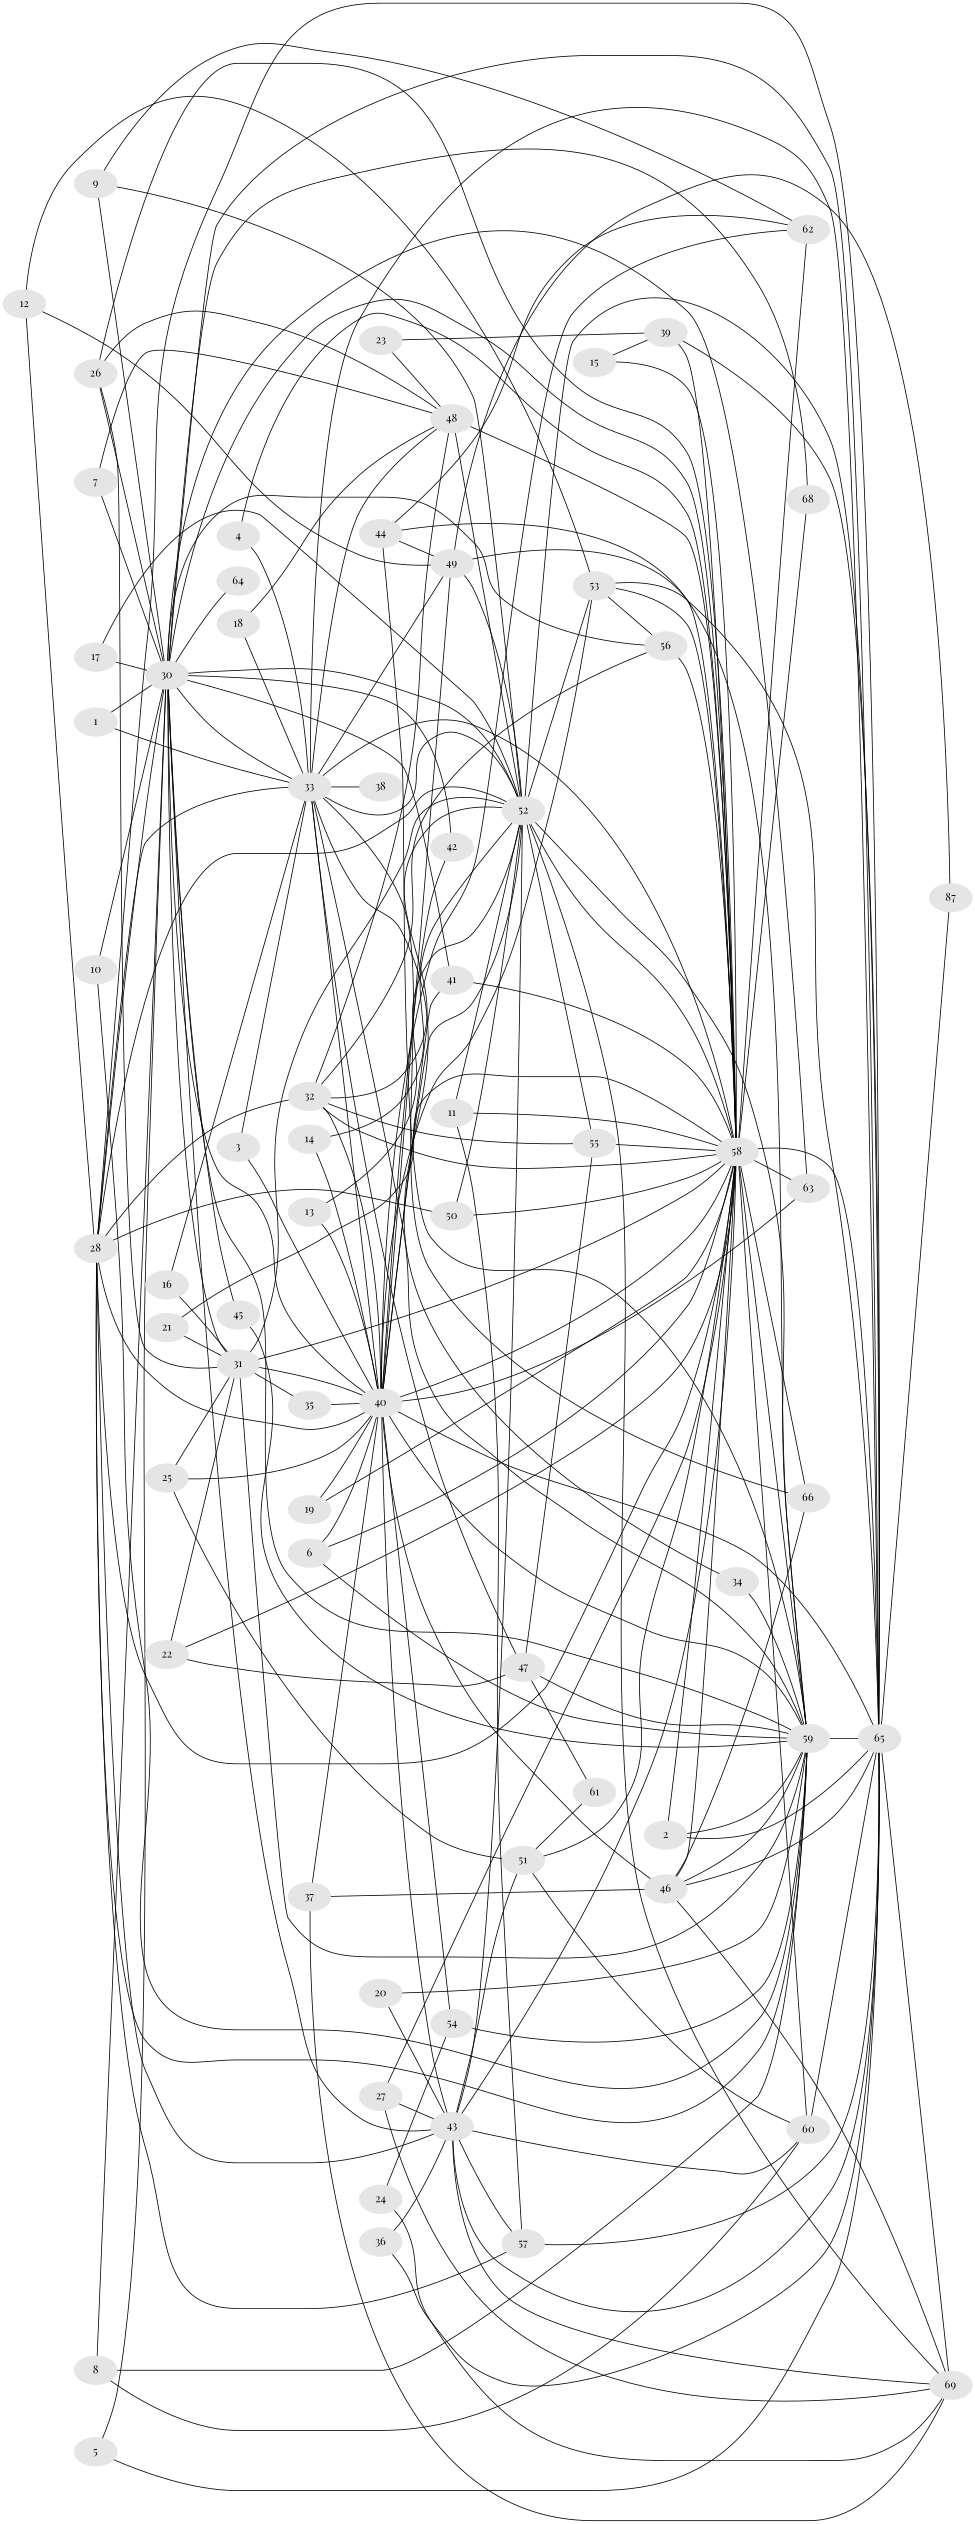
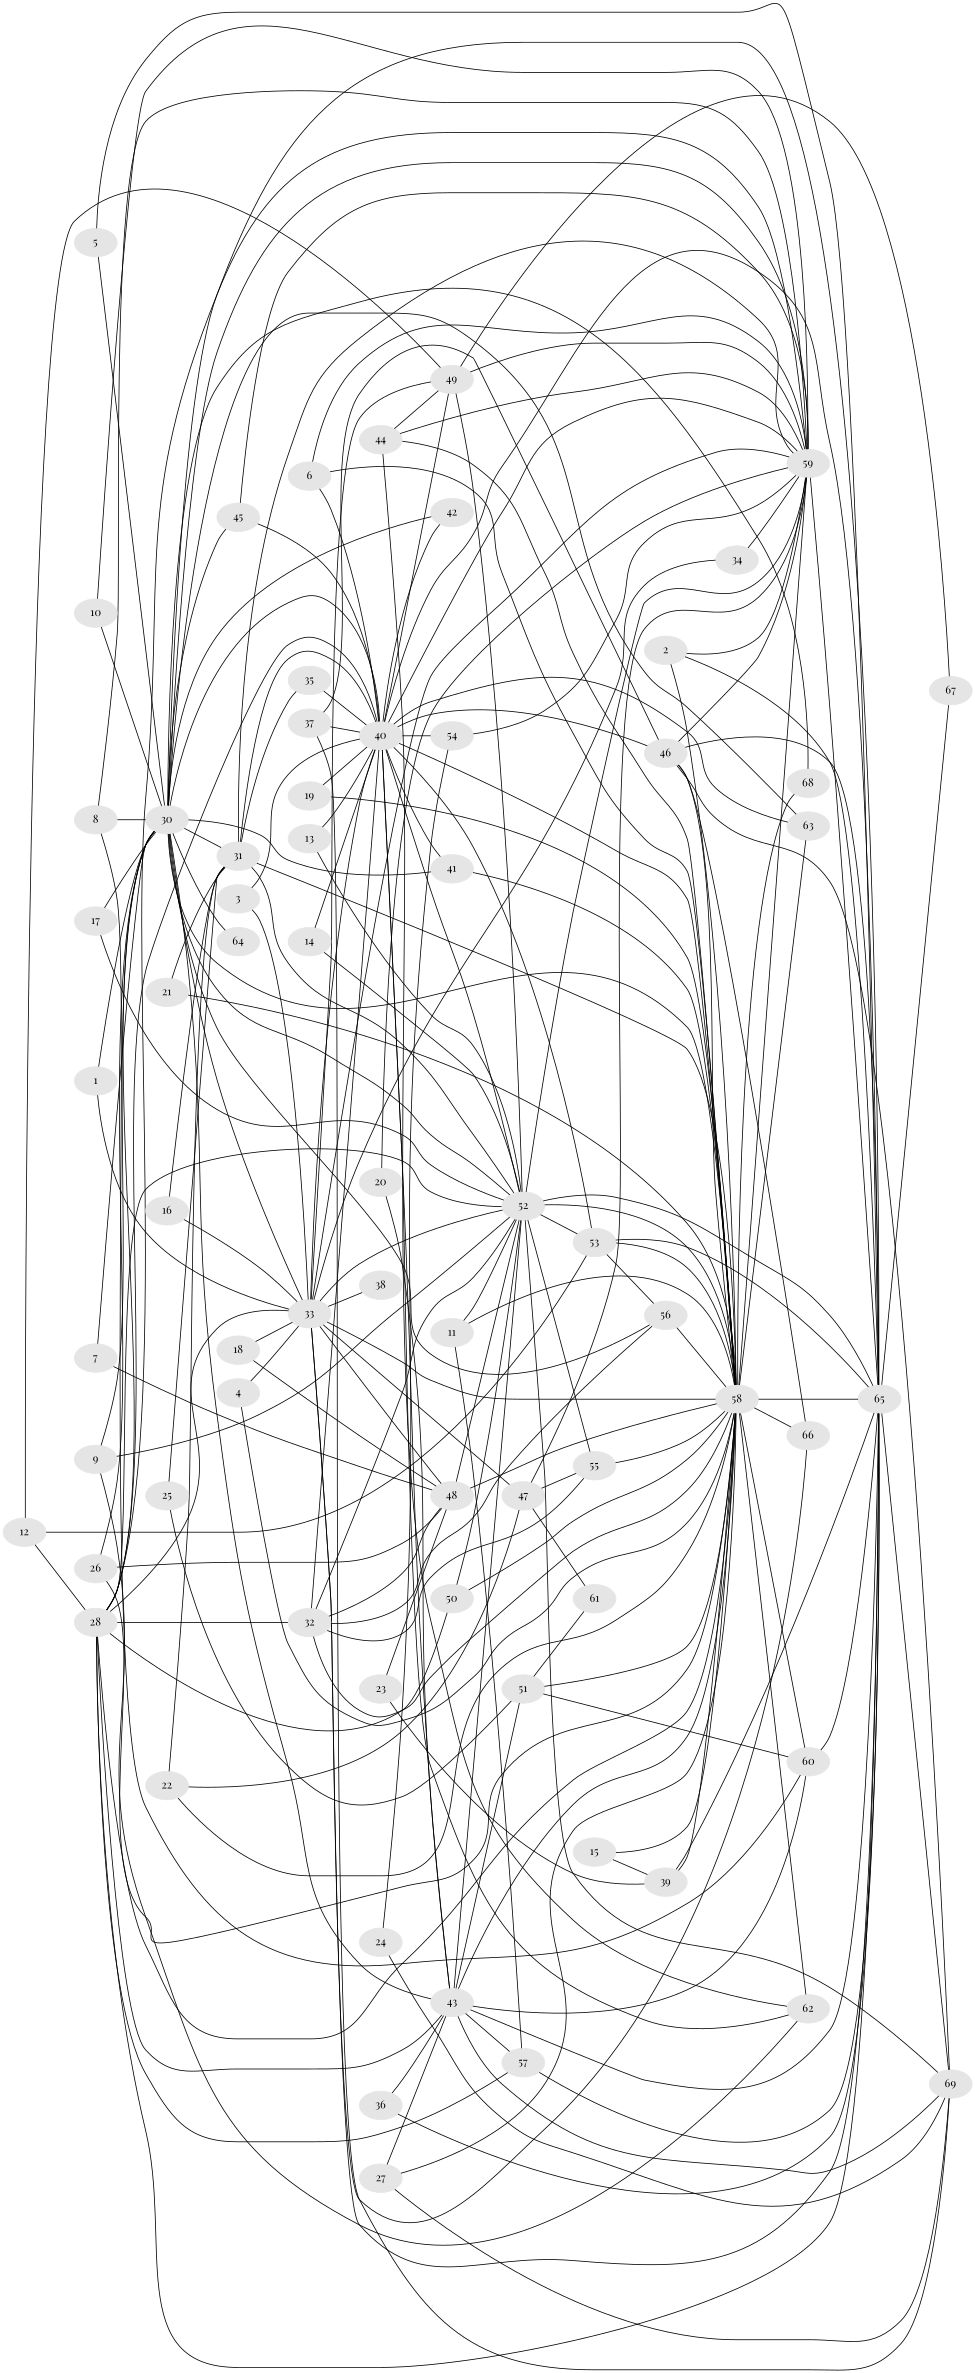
edge "26" -- "31": removed
node "87": label "87" -> "67"
edge "40" -- "25": now "40" -- "45"
